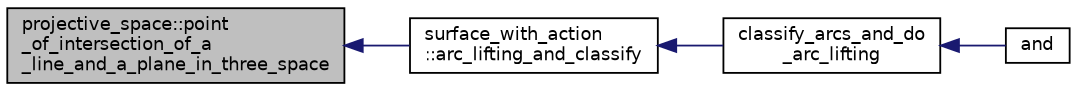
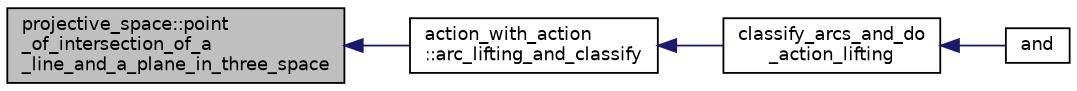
node "surface_with_action ::arc_lifting_and_classify": label "surface_with_action ::arc_lifting_and_classify" -> "action_with_action ::arc_lifting_and_classify"
node "classify_arcs_and_do _arc_lifting": label "classify_arcs_and_do _arc_lifting" -> "classify_arcs_and_do _action_lifting"
